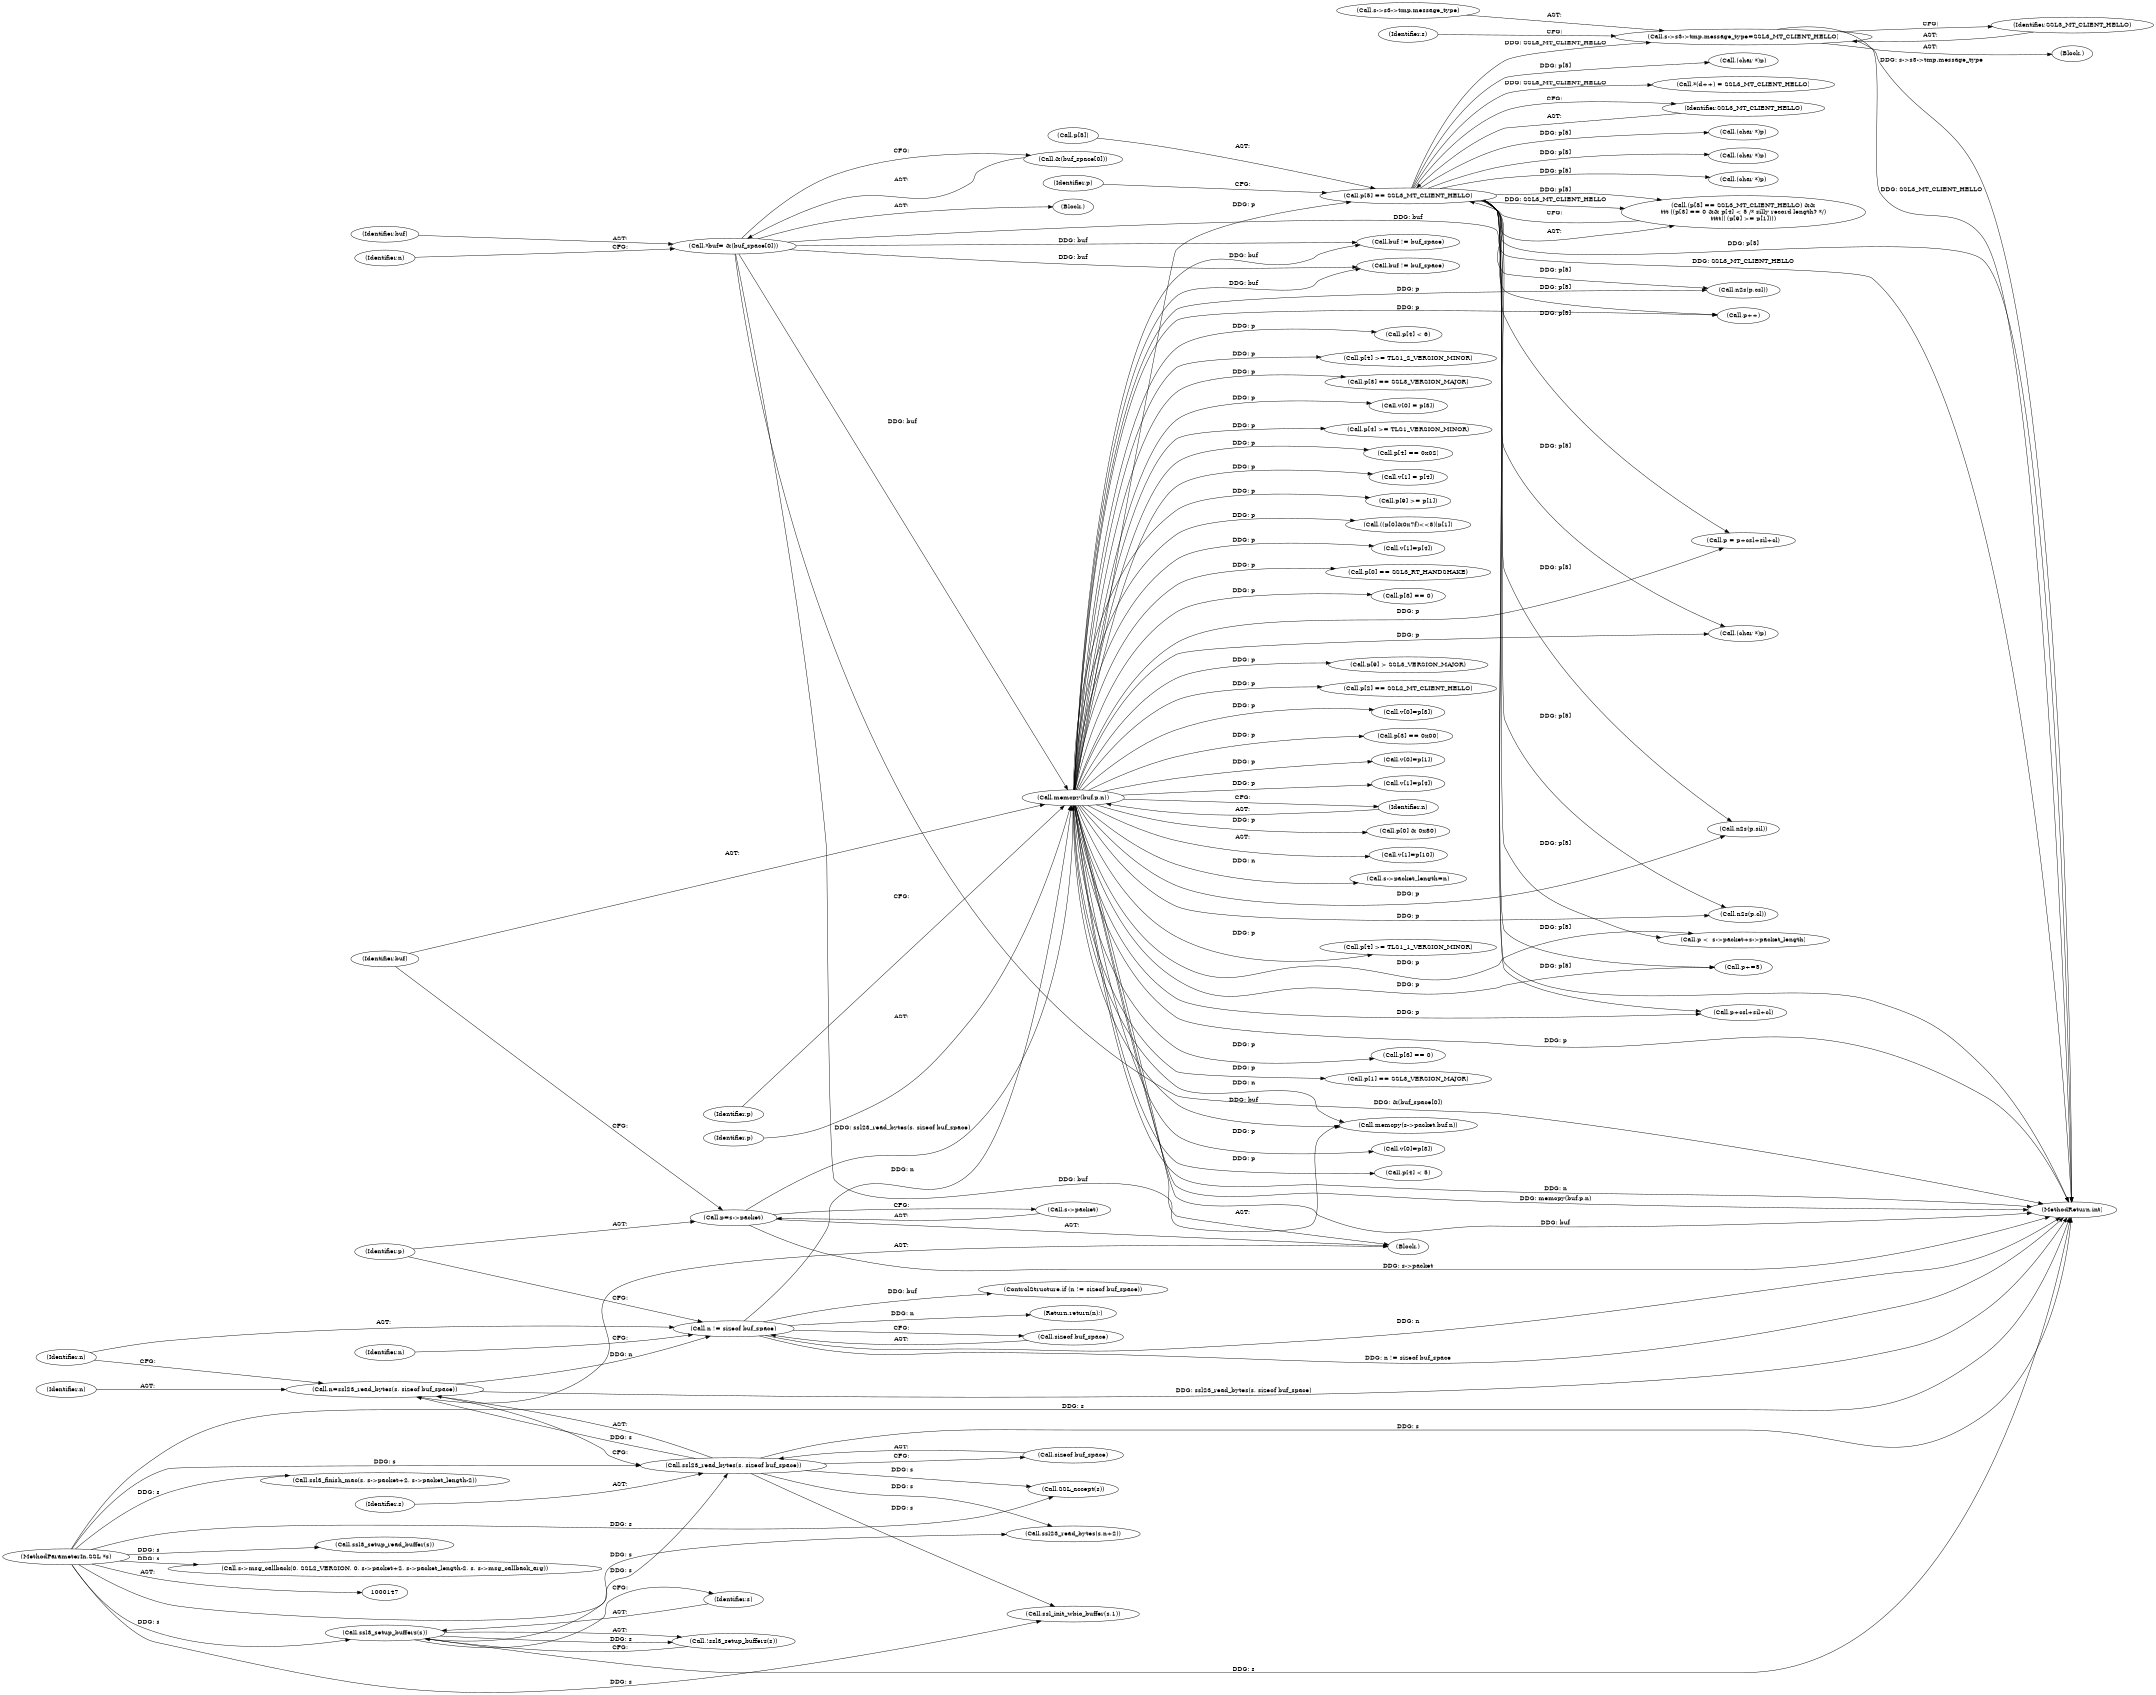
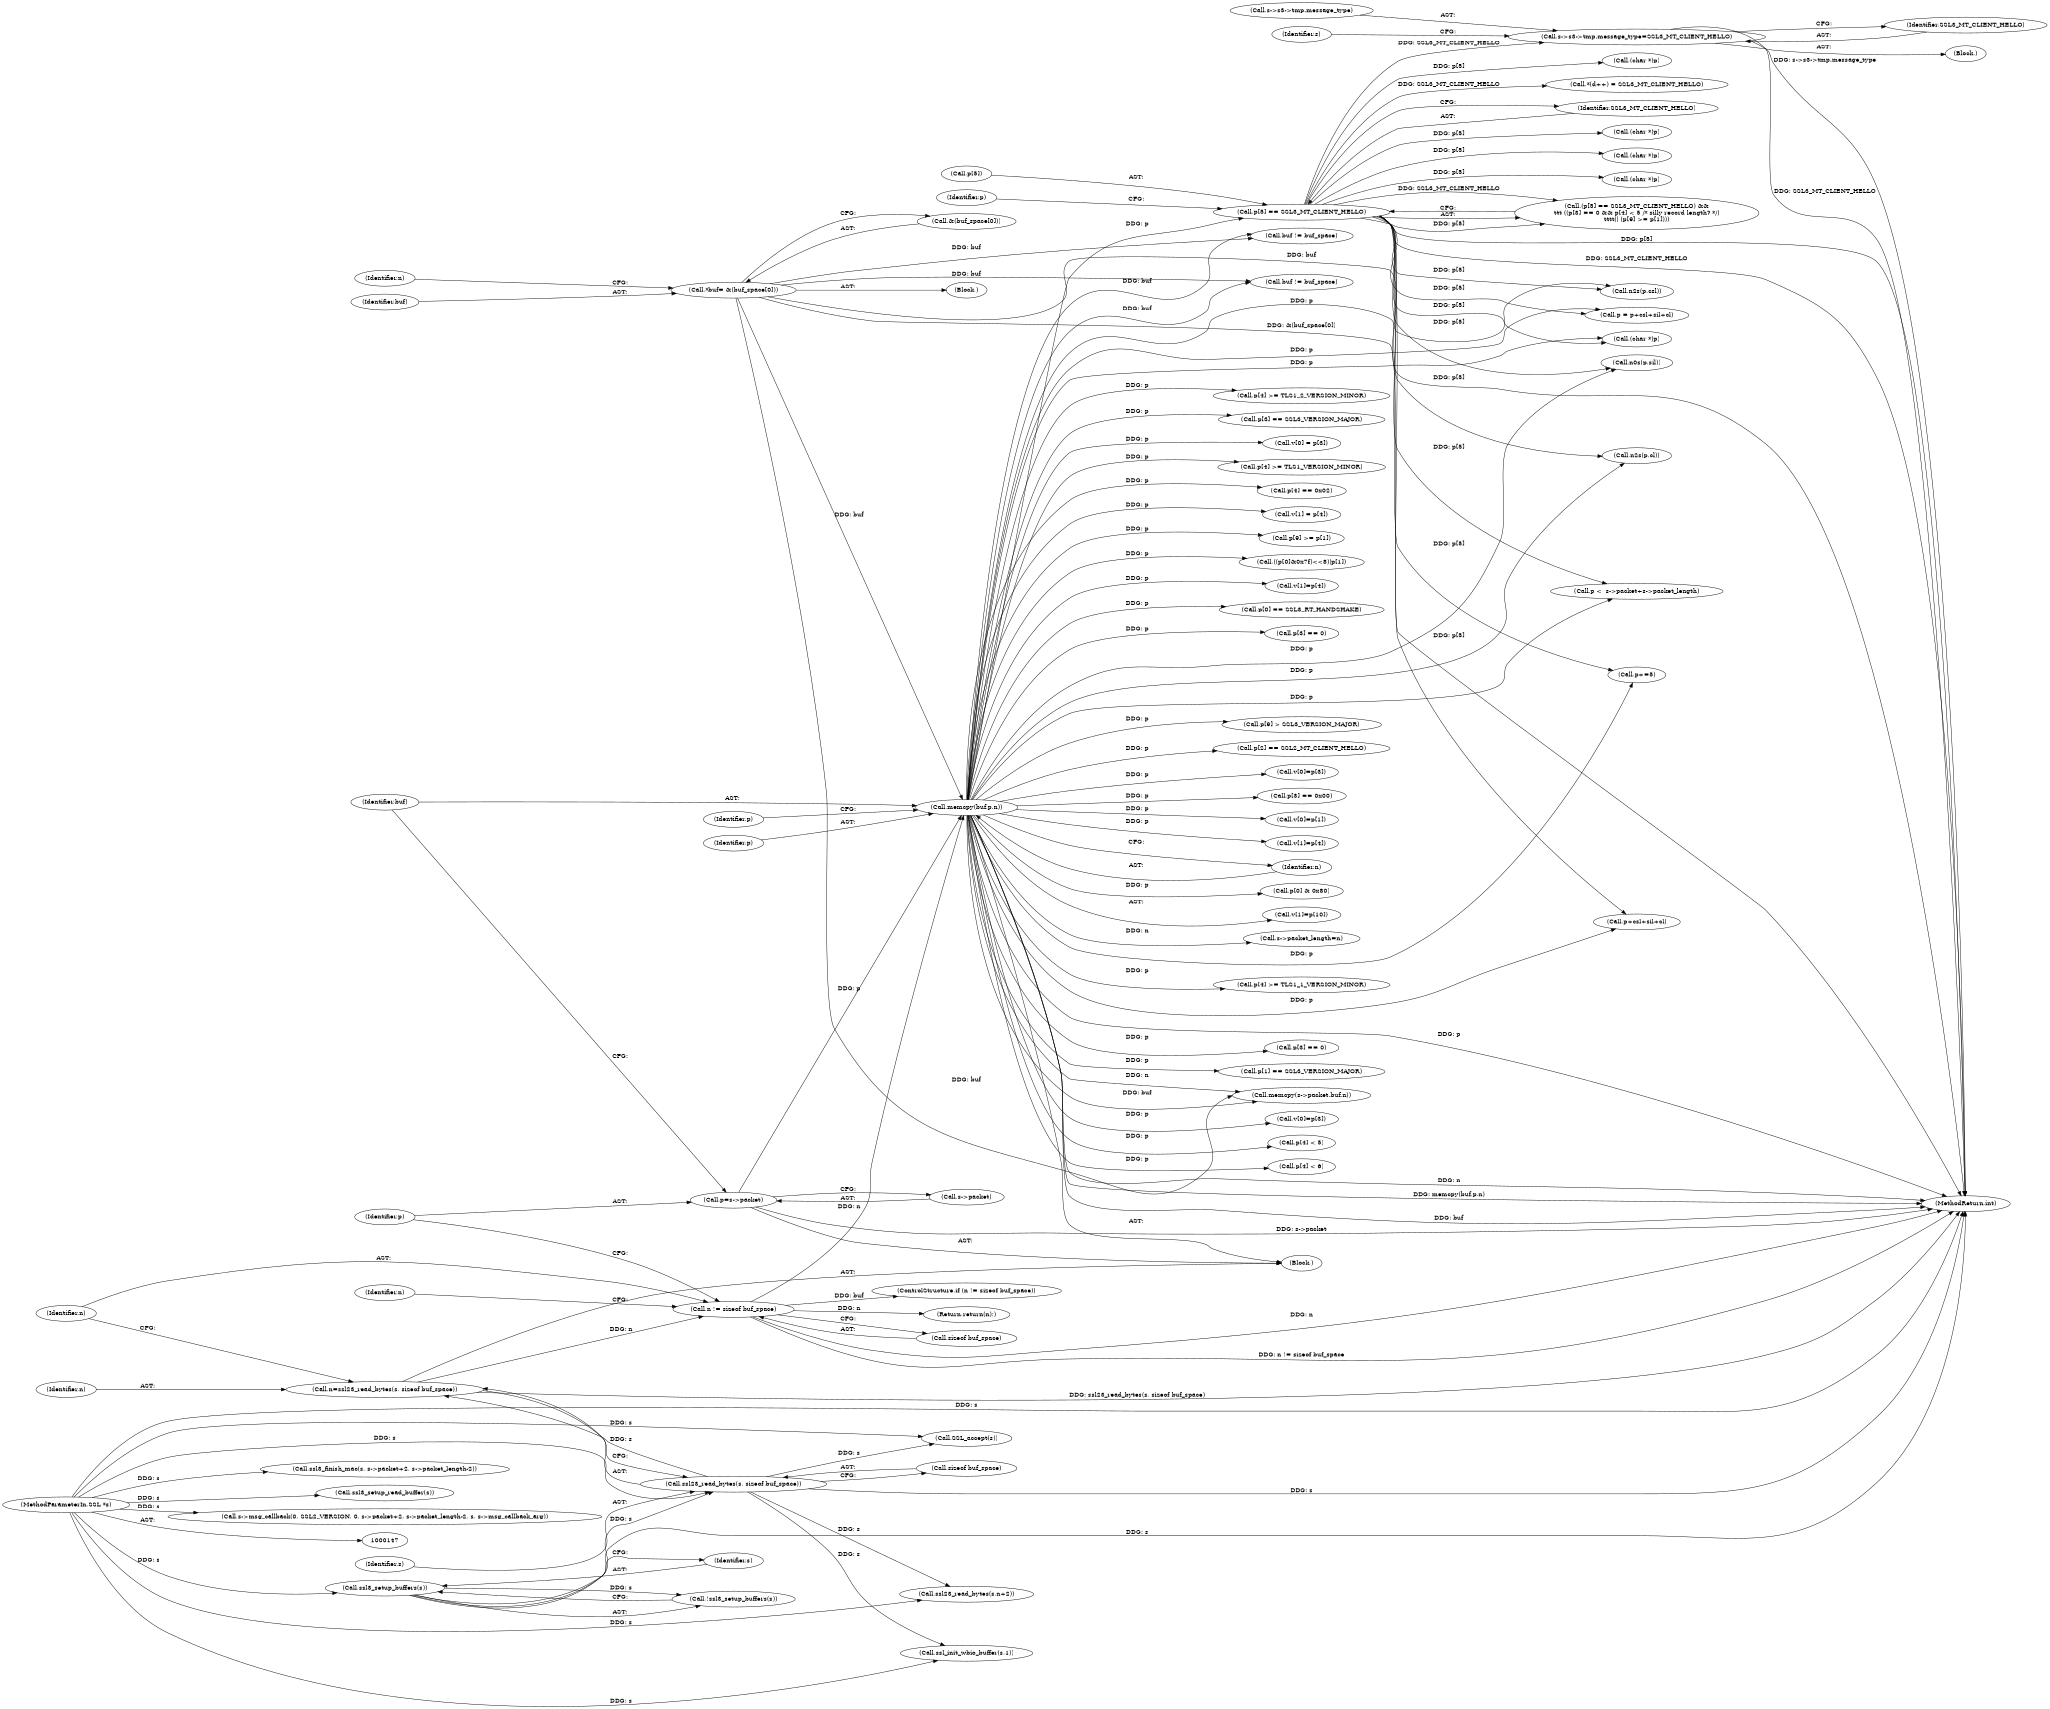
node "(Call,p++)": removed
node "(Call,n2s(p,sil))": label "(Call,n2s(p,sil))" -> "(Call,n0s(p,sil))"
edge "(Call,p=s->packet)" -> "(Call,memcpy(buf,p,n))": label "DDG: ssl23_read_bytes(s, sizeof buf_space)" -> "DDG: p"
